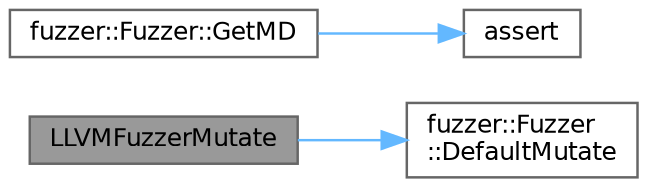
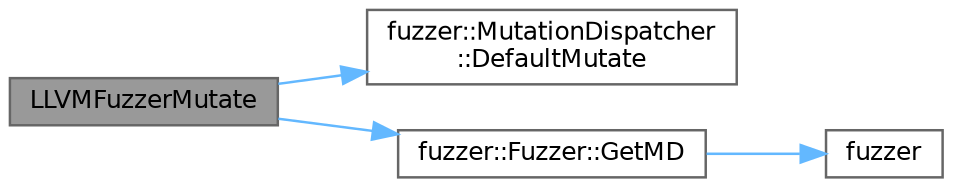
node "assert": label "assert" -> "fuzzer"
edge "LLVMFuzzerMutate" -> "fuzzer::Fuzzer::GetMD": added
node "fuzzer::Fuzzer ::DefaultMutate": label "fuzzer::Fuzzer ::DefaultMutate" -> "fuzzer::MutationDispatcher ::DefaultMutate"
